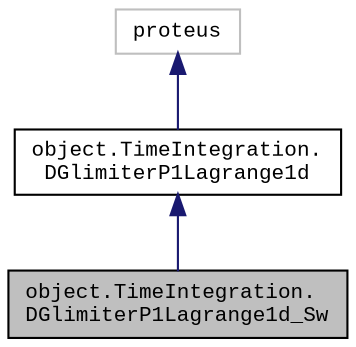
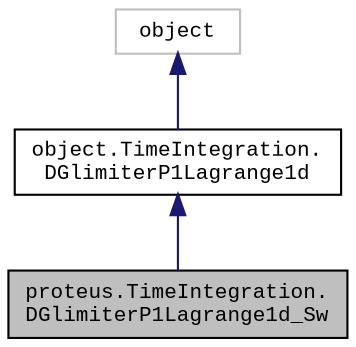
node "proteus": label "proteus" -> "object"
node "object.TimeIntegration. DGlimiterP1Lagrange1d_Sw": label "object.TimeIntegration. DGlimiterP1Lagrange1d_Sw" -> "proteus.TimeIntegration. DGlimiterP1Lagrange1d_Sw"
